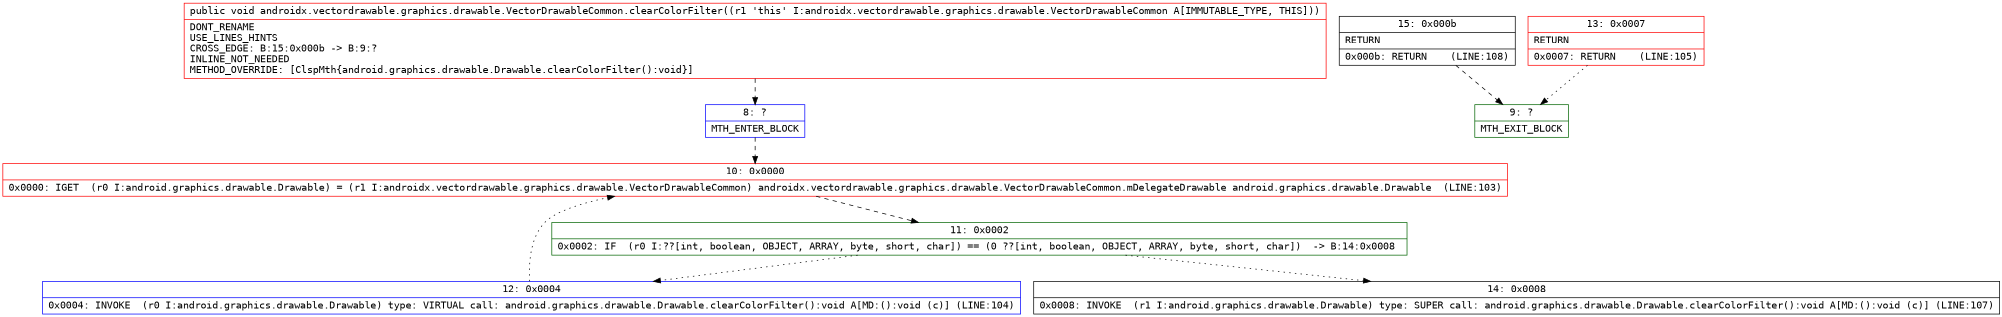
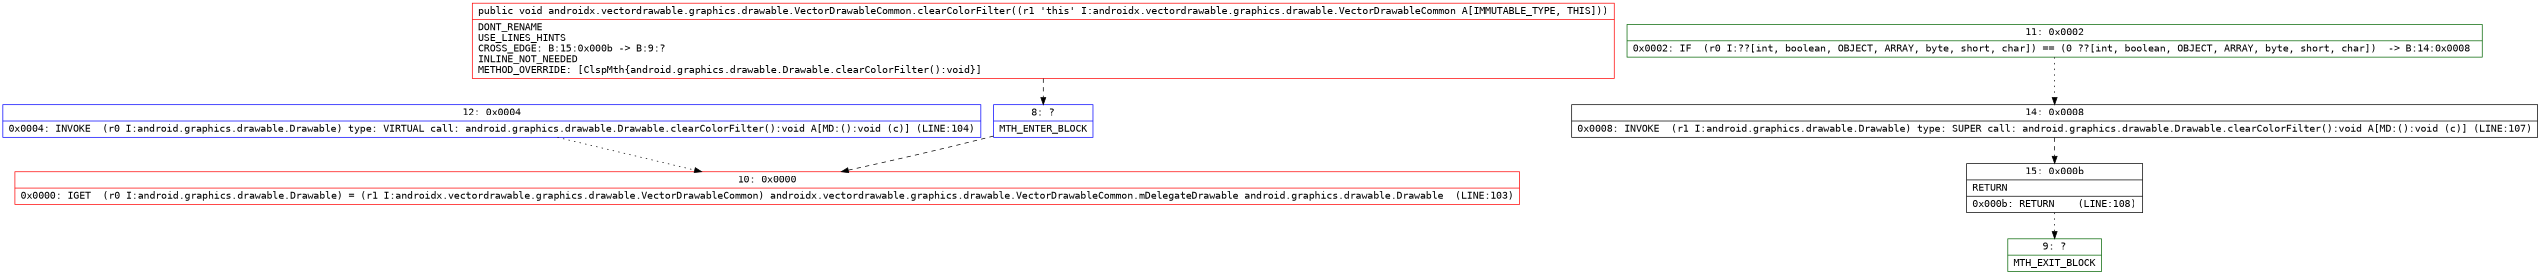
node "13: 0x0007": removed
edge "15: 0x000b" -> "9: ?": style dashed -> dotted
edge "14: 0x0008" -> "15: 0x000b": added
edge "10: 0x0000" -> "11: 0x0002": removed
edge "11: 0x0002" -> "12: 0x0004": removed
